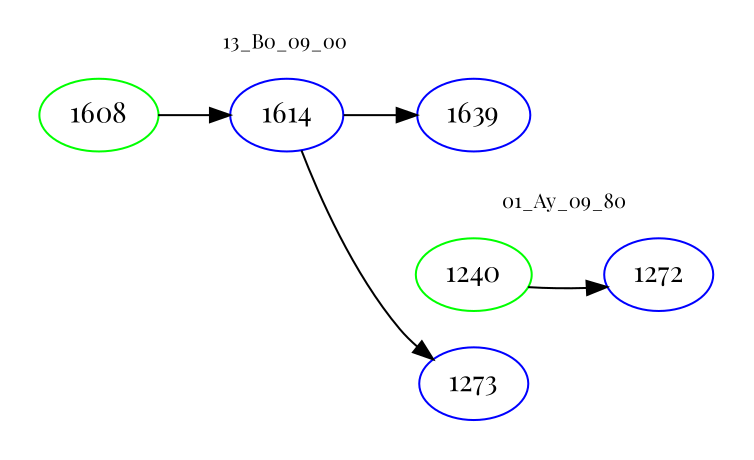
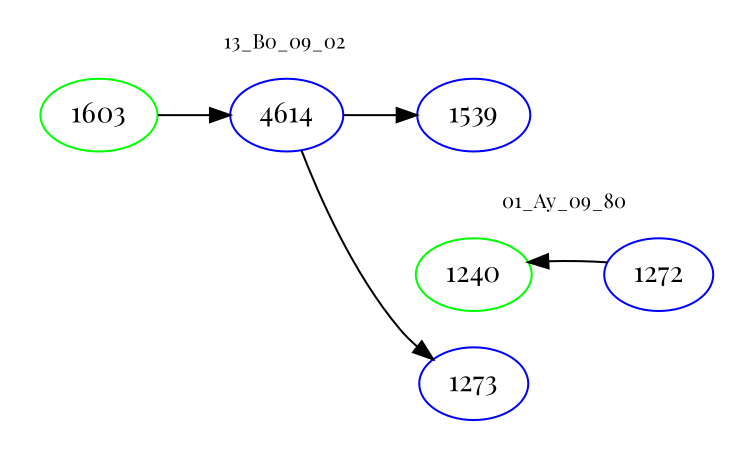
cluster "13_B0_09_00": label "13_B0_09_00" -> "13_B0_09_02"
node "1608": label "1608" -> "1603"
node "1614": label "1614" -> "4614"
node "1639": label "1639" -> "1539"
edge "1240" -> "1272": reversed
